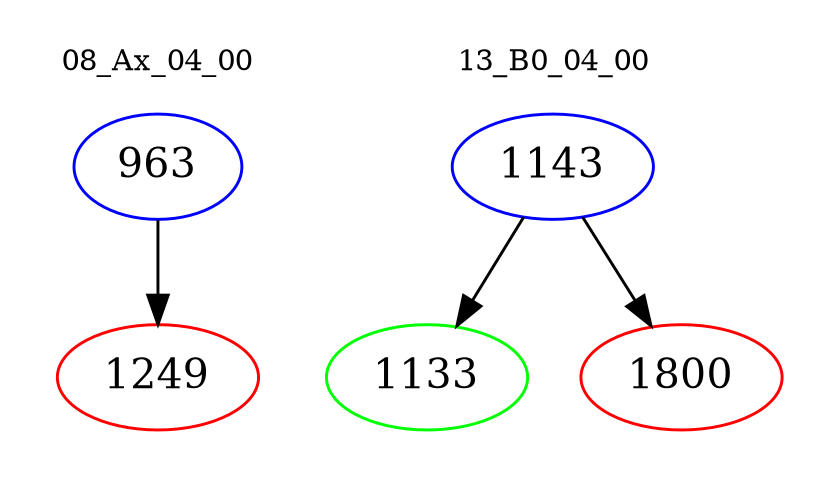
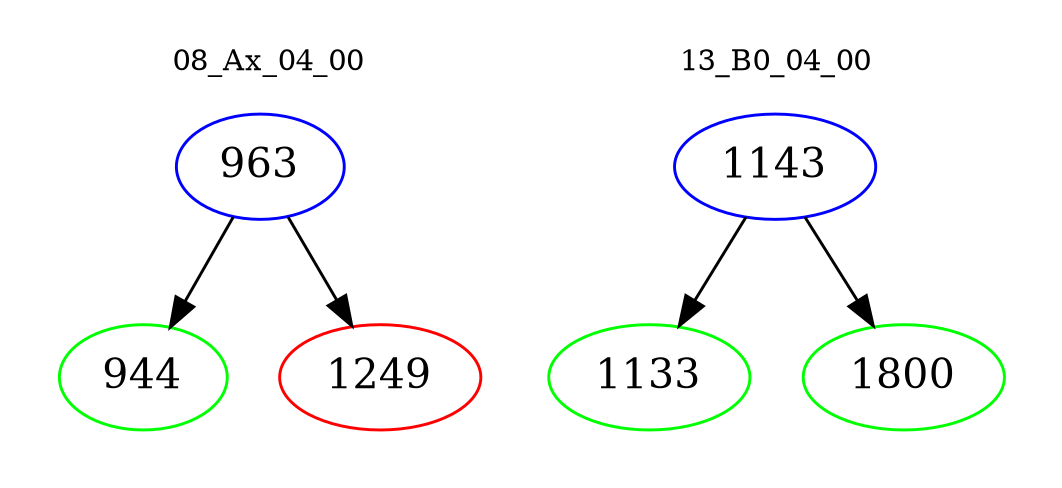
node "944": added
node "1800": color red -> green
